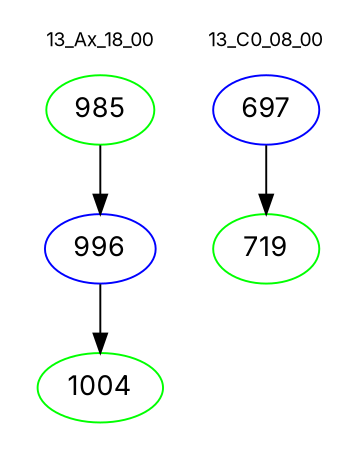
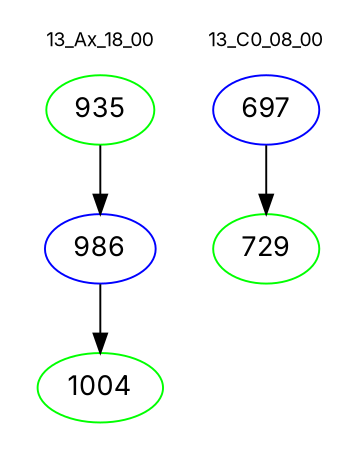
node "985": label "985" -> "935"
node "996": label "996" -> "986"
node "719": label "719" -> "729"
